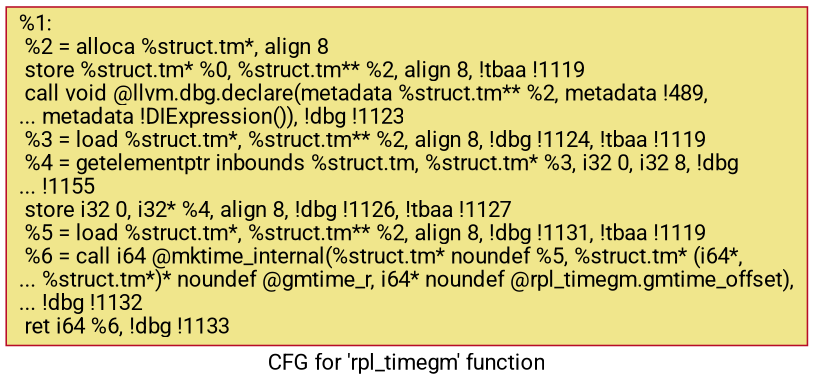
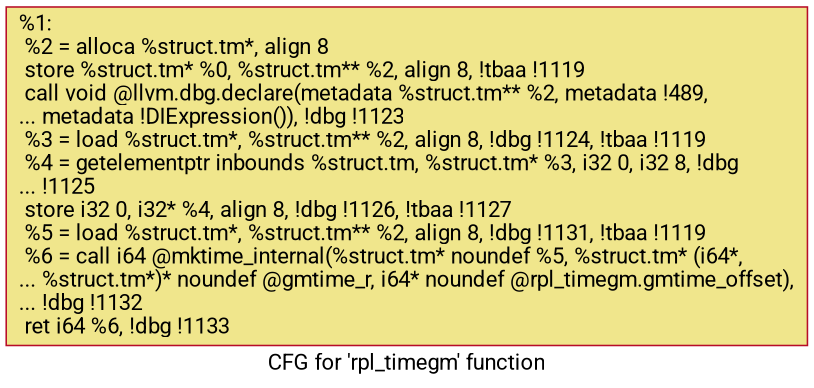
node "%1:": text "... !1155" -> "... !1125"
